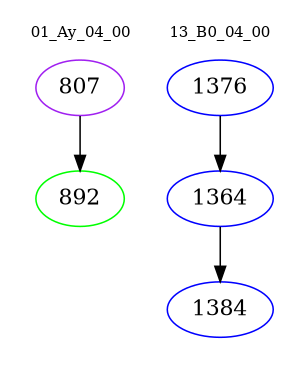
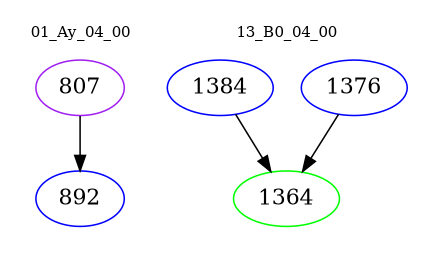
node "892": color green -> blue
node "1364": color blue -> green
edge "1364" -> "1384": reversed
